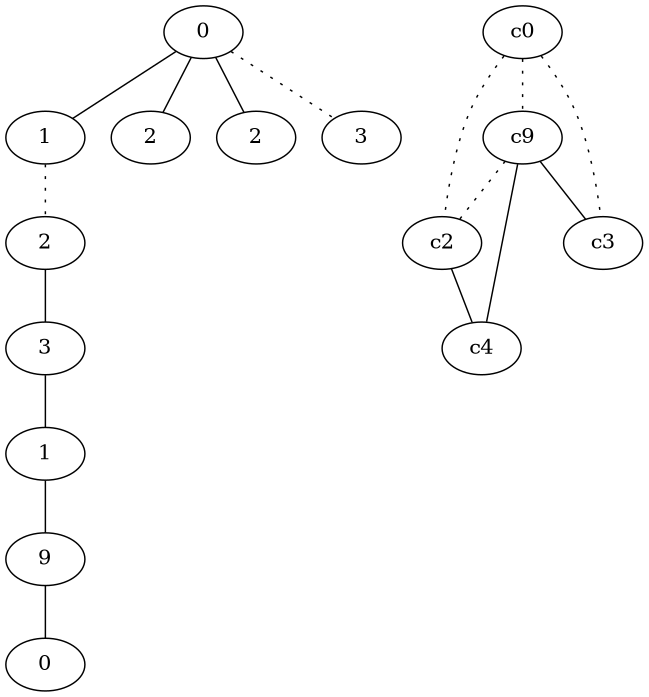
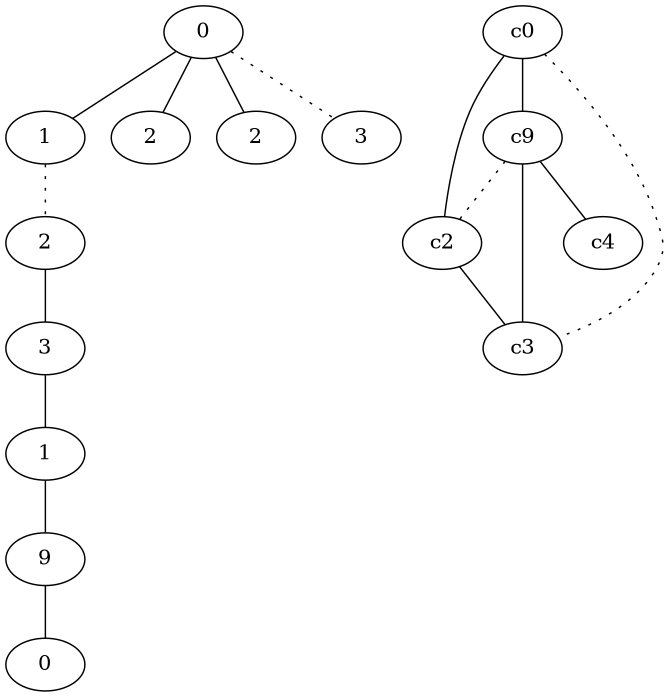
edge "c0" -- "c9": style dotted -> solid
edge "c0" -- "c2": style dotted -> solid
edge "c2" -- "c4": now "c2" -- "c3"
